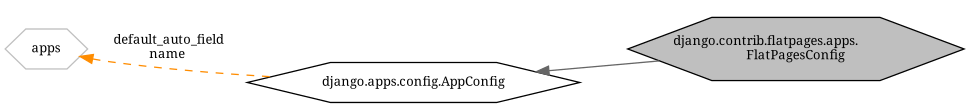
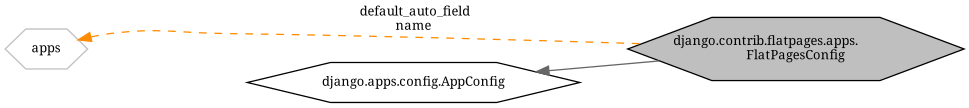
edge "django.apps.config.AppConfig" -> "apps": now "django.contrib.flatpages.apps. FlatPagesConfig" -> "apps"
